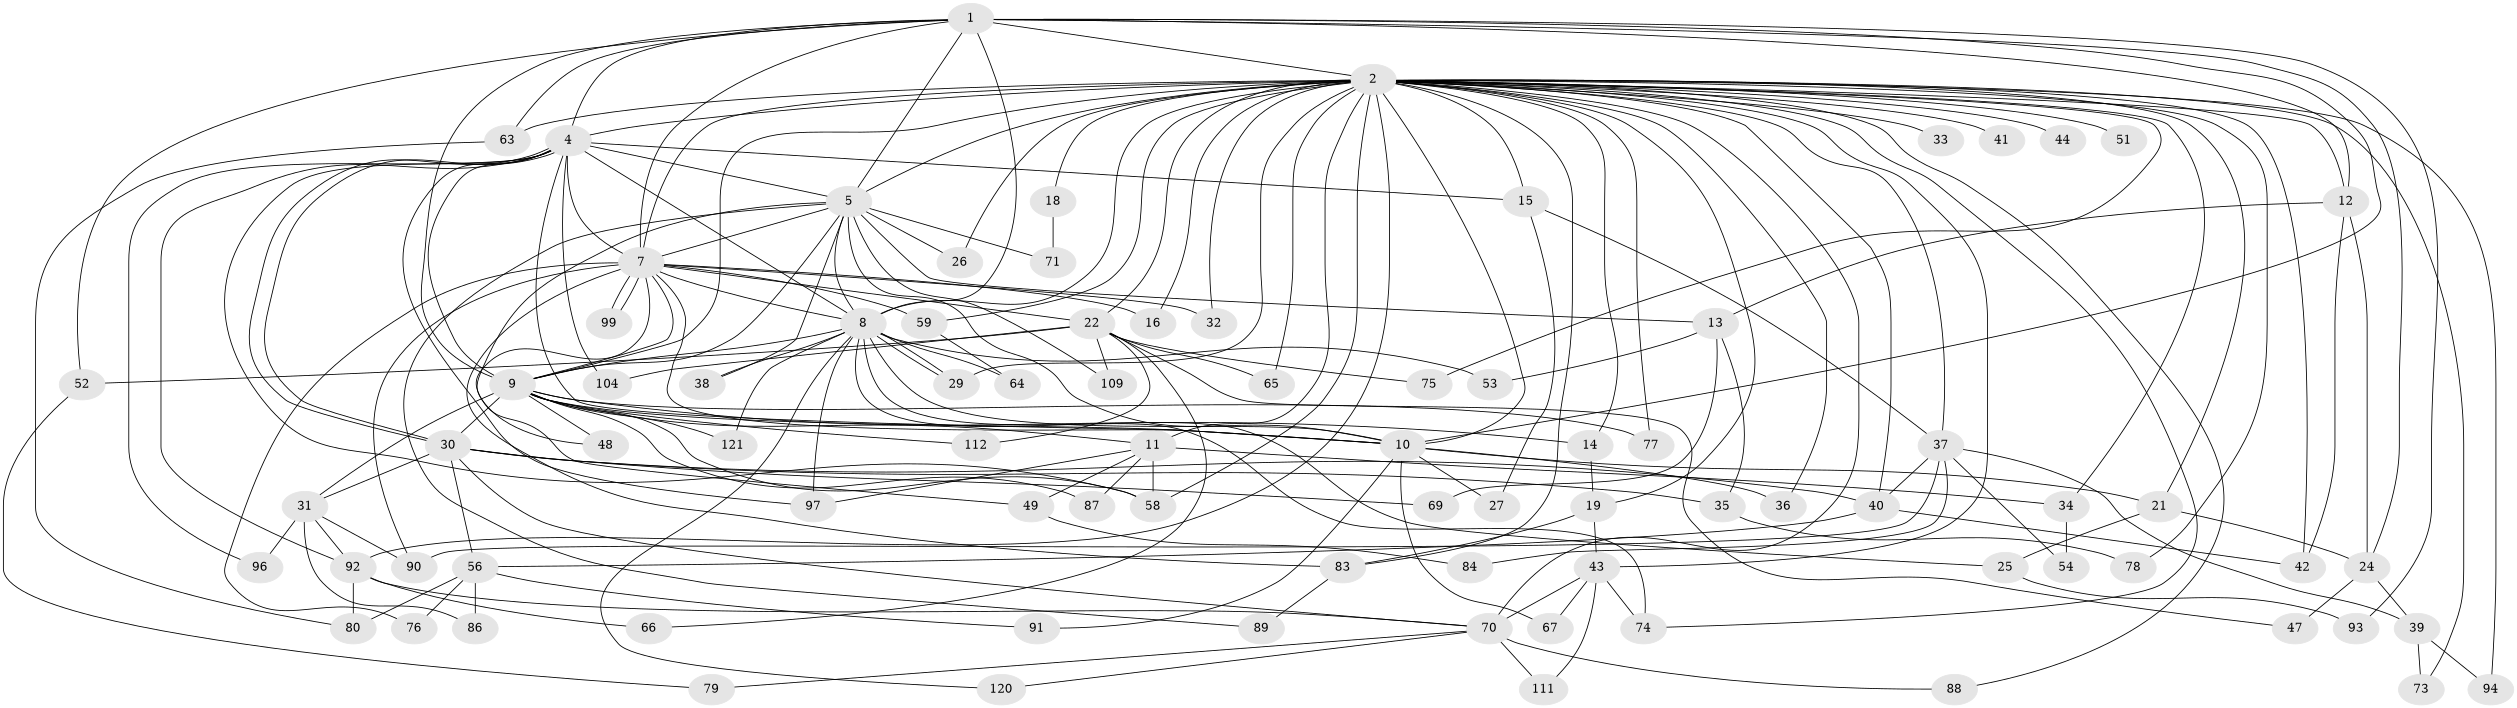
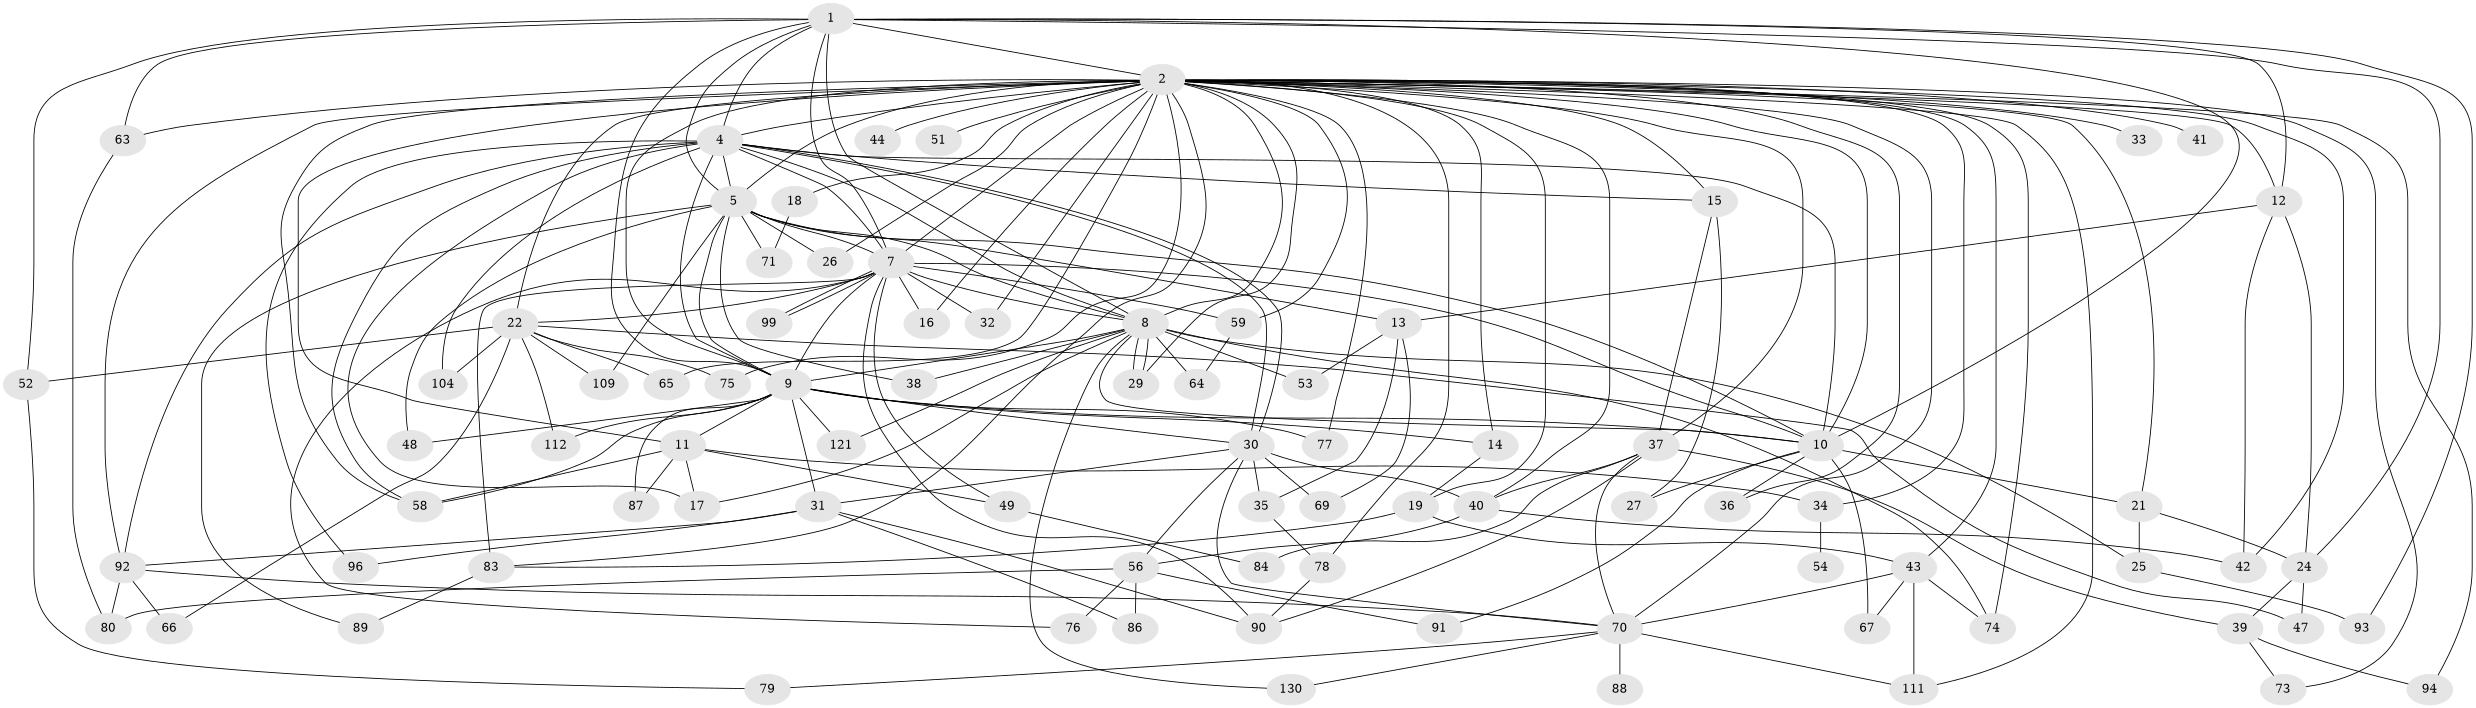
edge "2" -- "88": now "2" -- "111"
edge "37" -- "54": now "37" -- "70"
node "97": label "97" -> "17"
edge "78" -- "90": added
node "120": label "120" -> "130"
